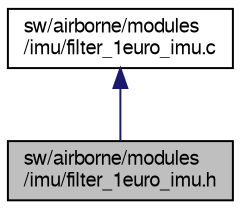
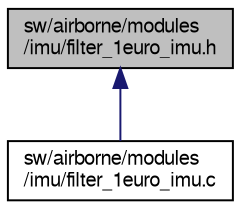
edge "sw/airborne/modules /imu/filter_1euro_imu.h" -> "sw/airborne/modules /imu/filter_1euro_imu.c": reversed
